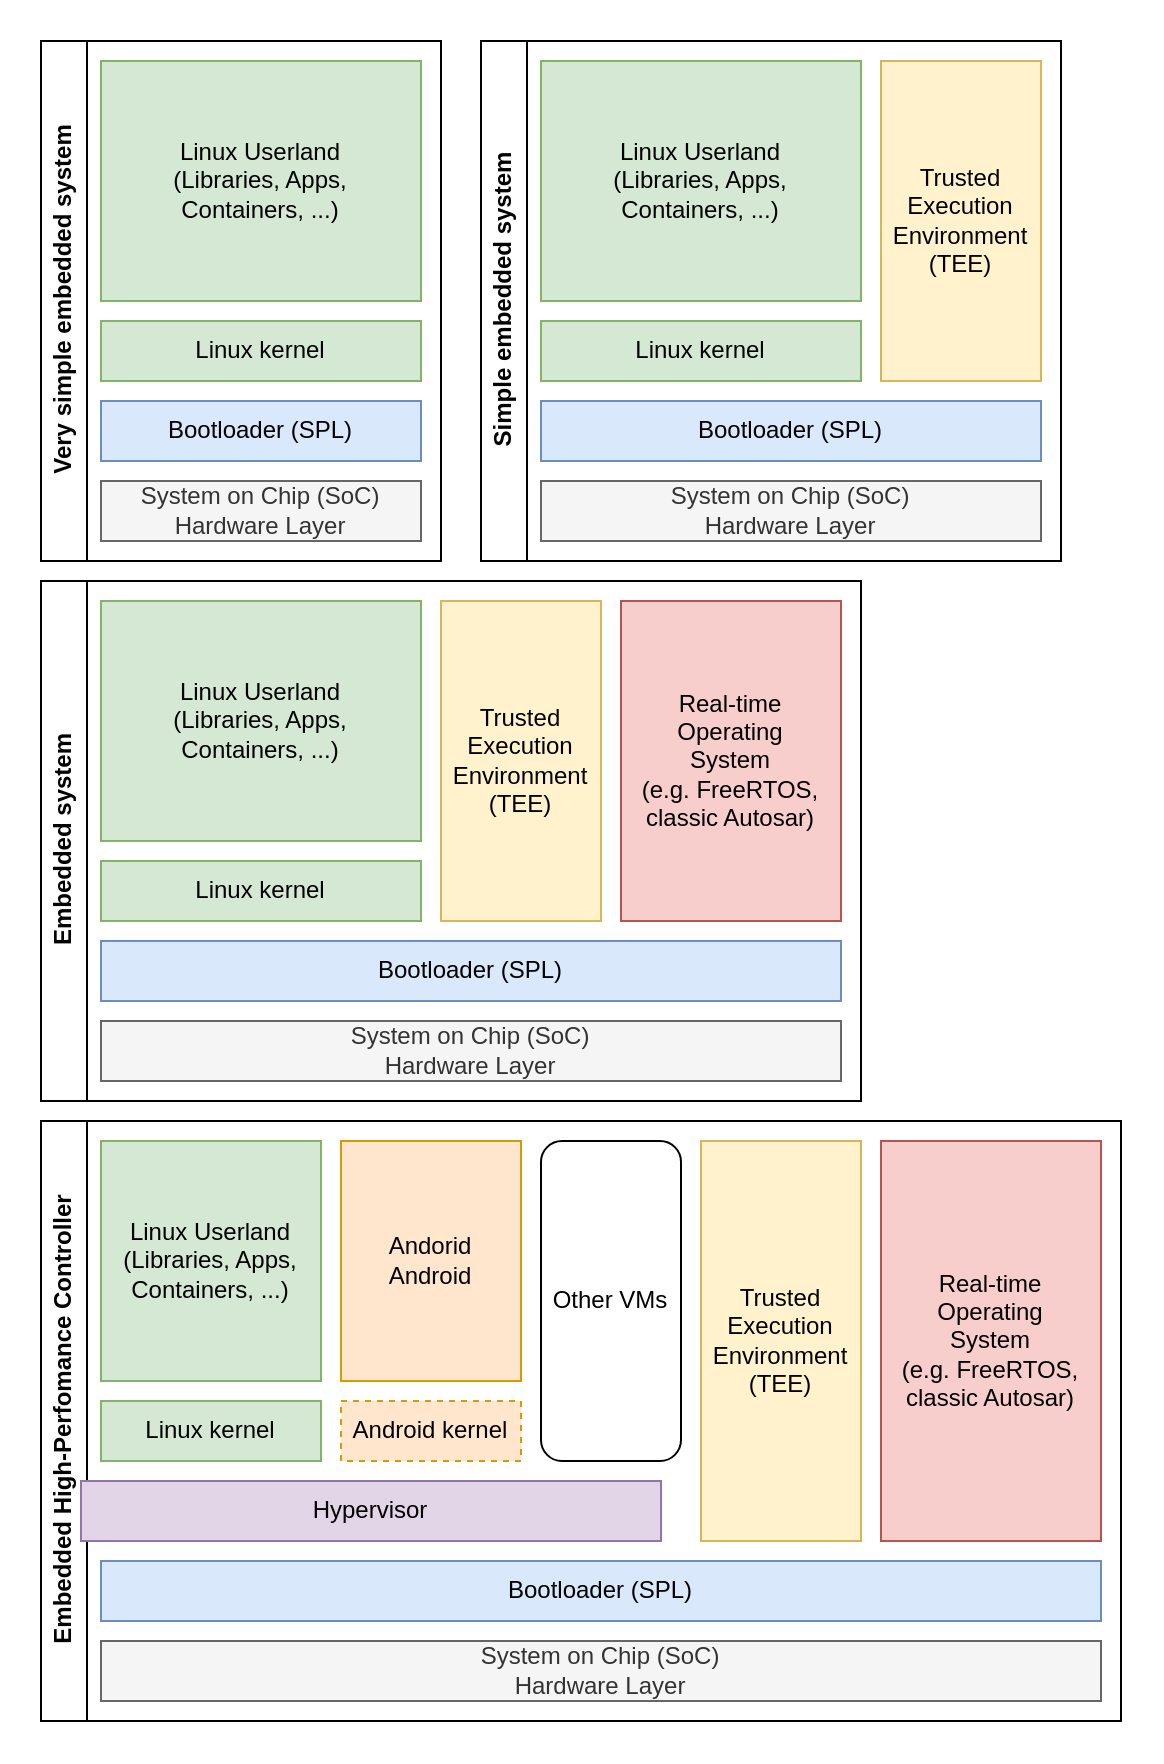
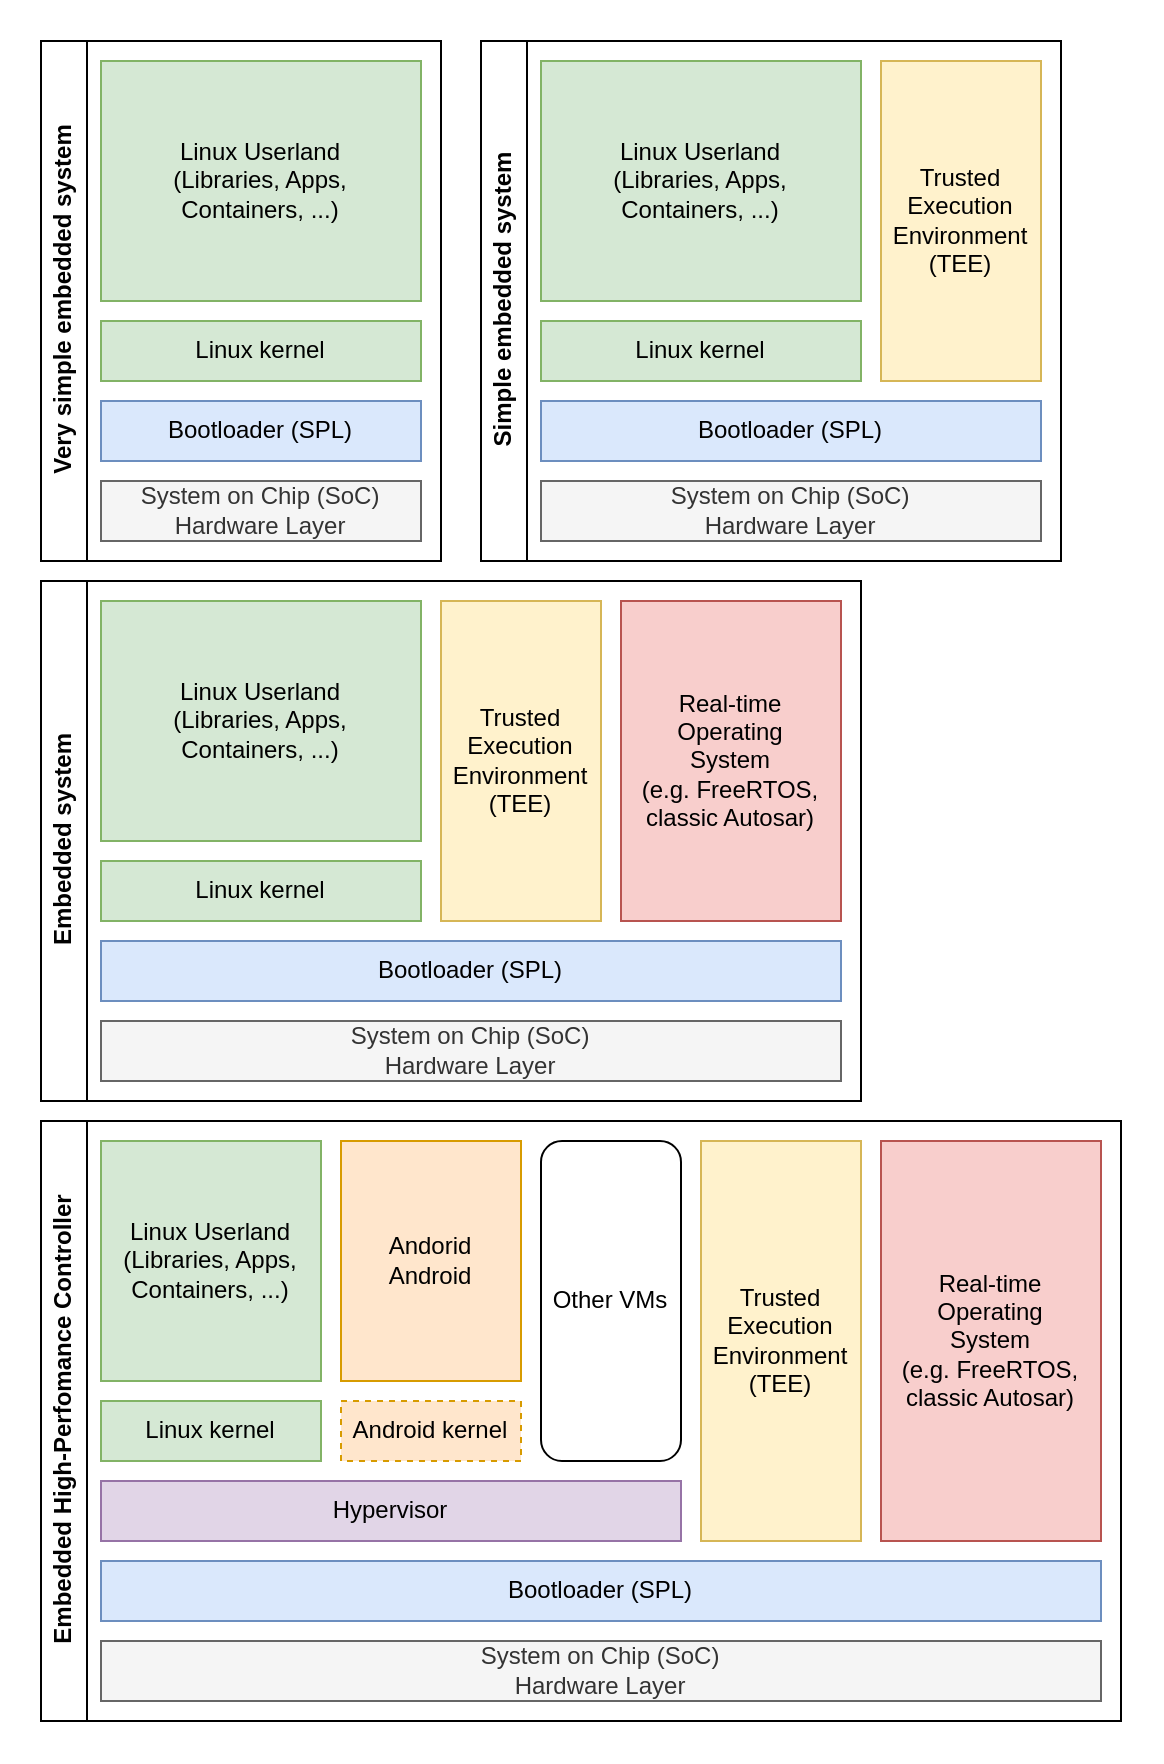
node "Hypervisor": moved (371, 1511) -> (391, 1511)
